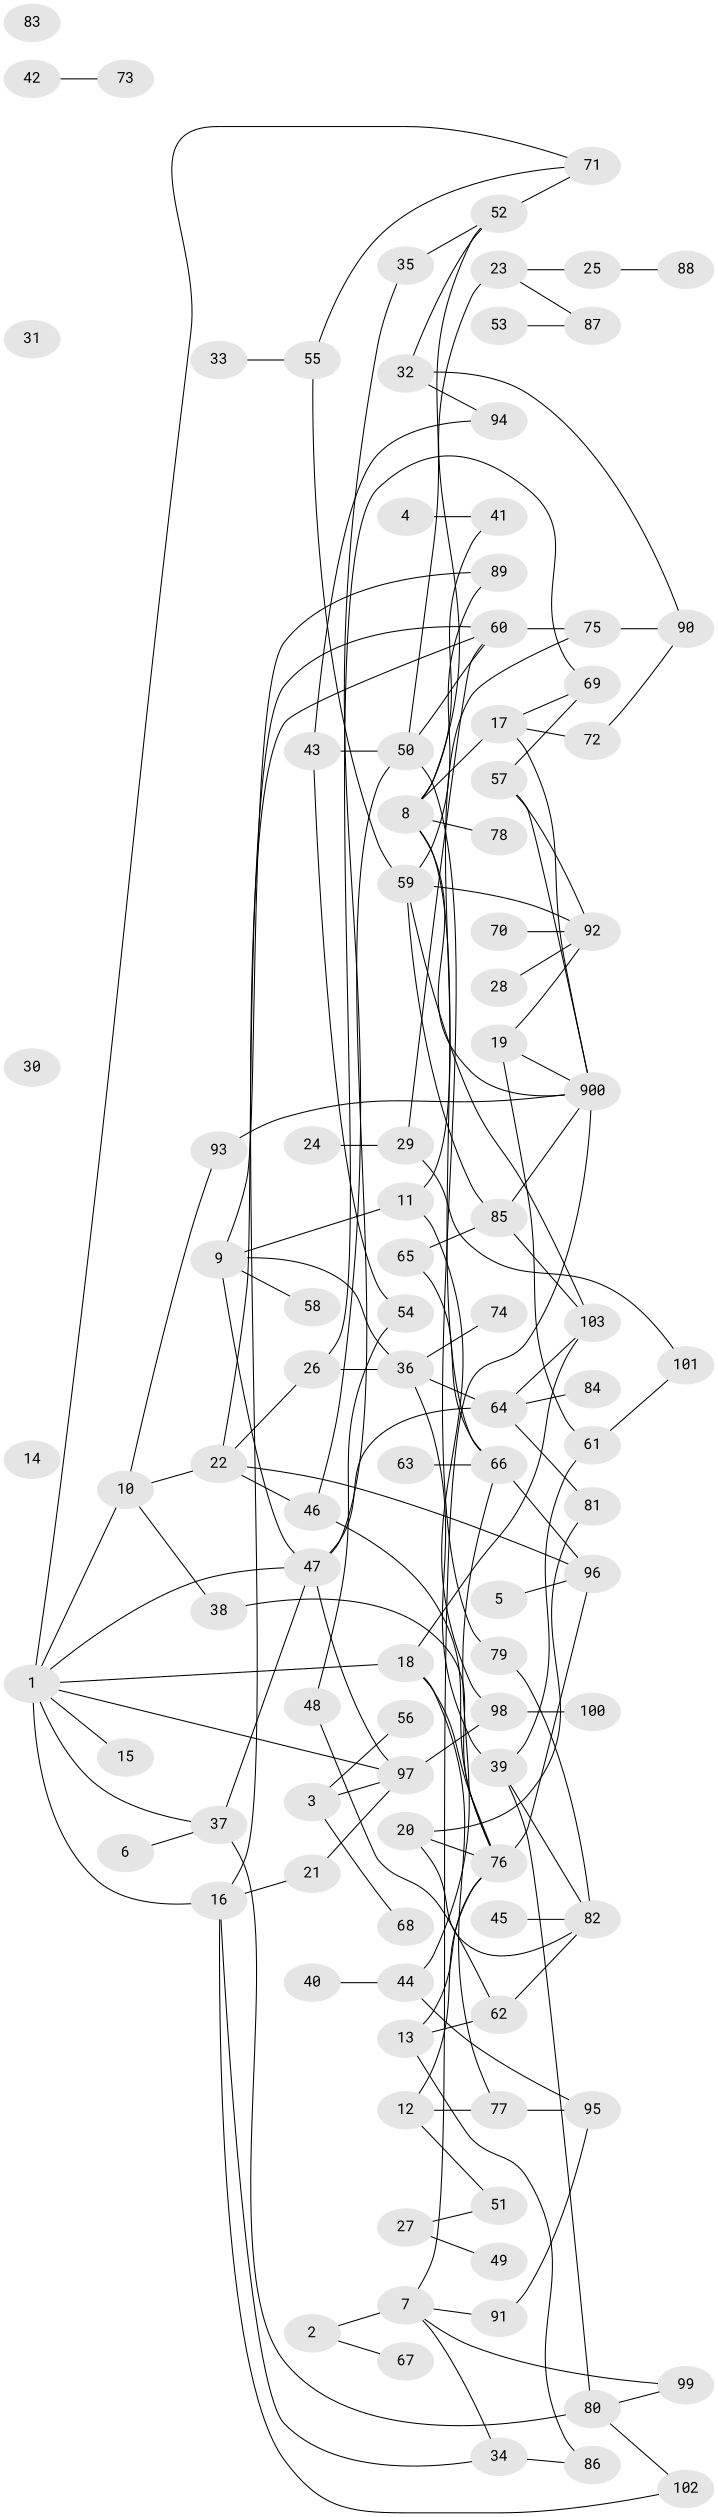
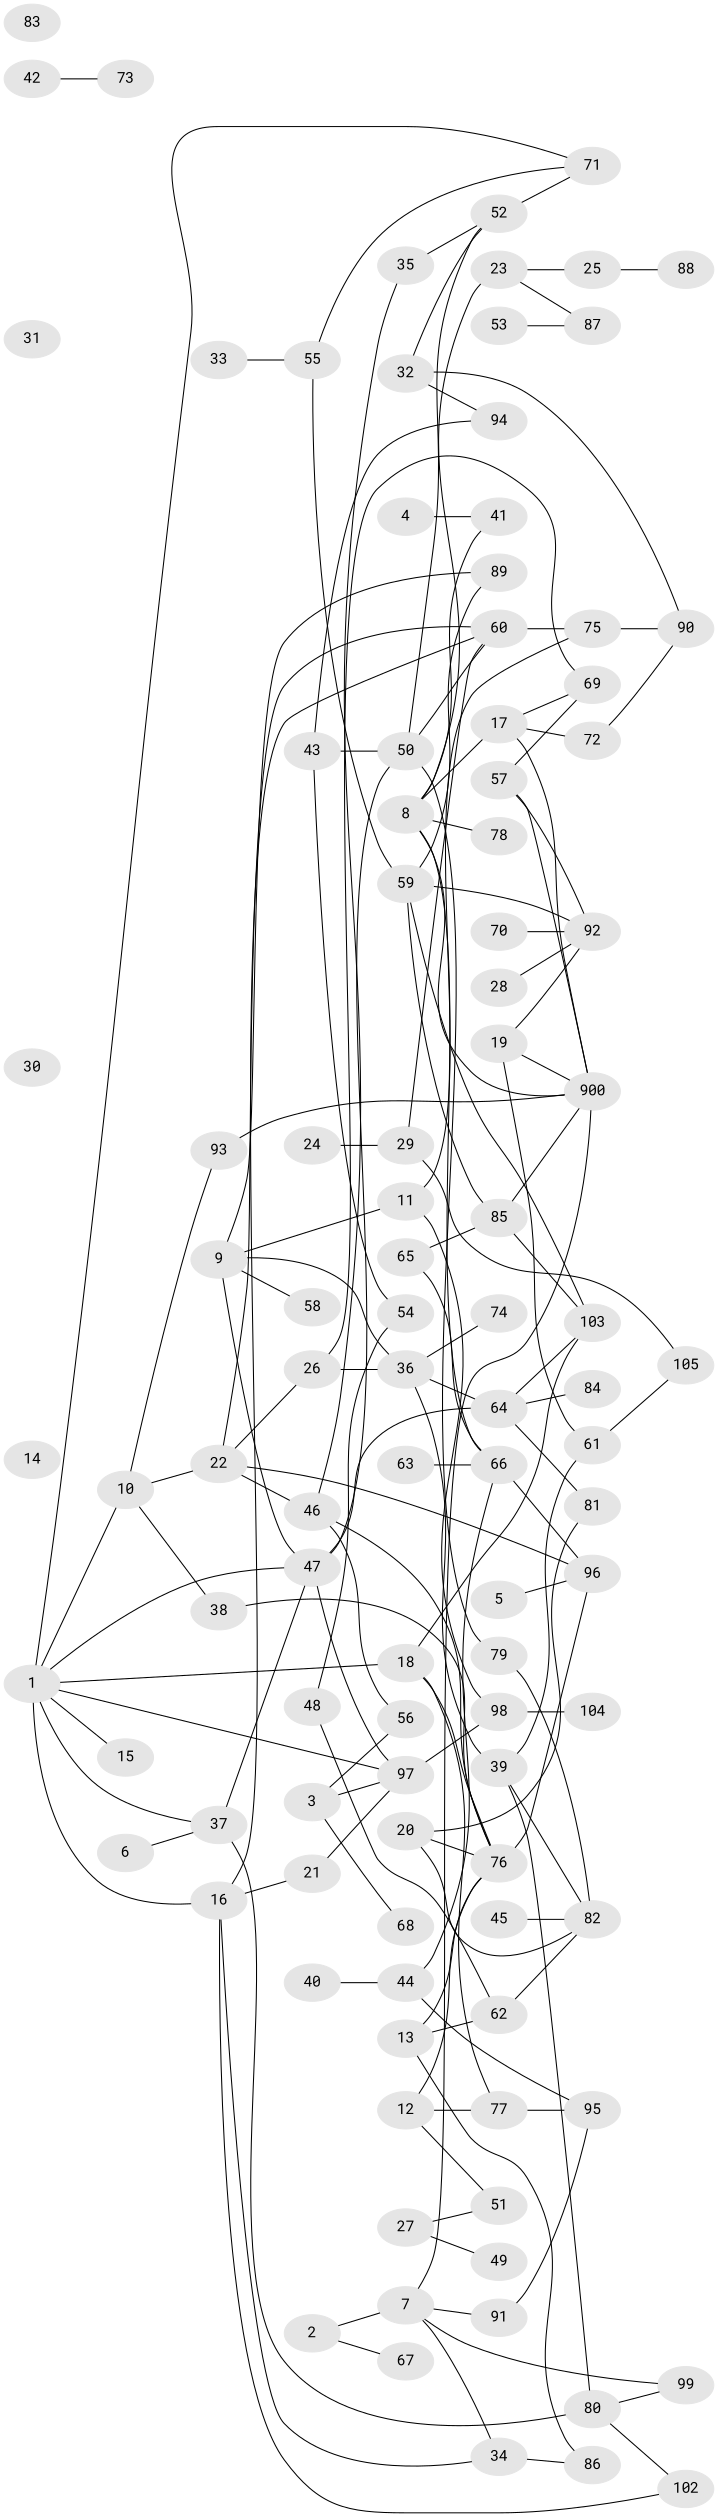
node "101": label "101" -> "105"
edge "46" -- "56": added
node "100": label "100" -> "104"
